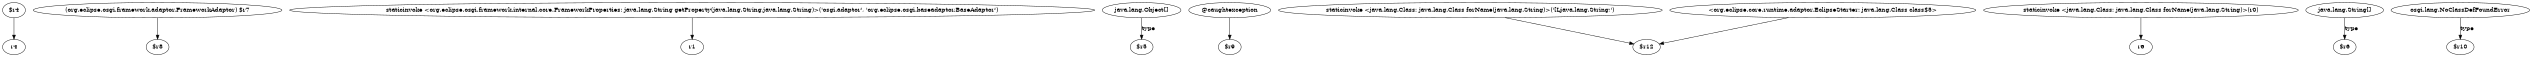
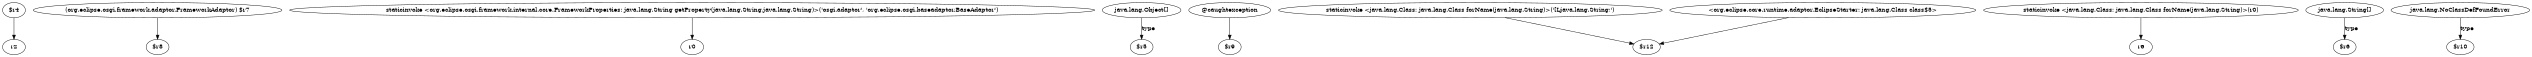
node "osgi.lang.NoClassDefFoundError": label "osgi.lang.NoClassDefFoundError" -> "java.lang.NoClassDefFoundError"
node "r4": label "r4" -> "r2"
node "r1": label "r1" -> "r0"
